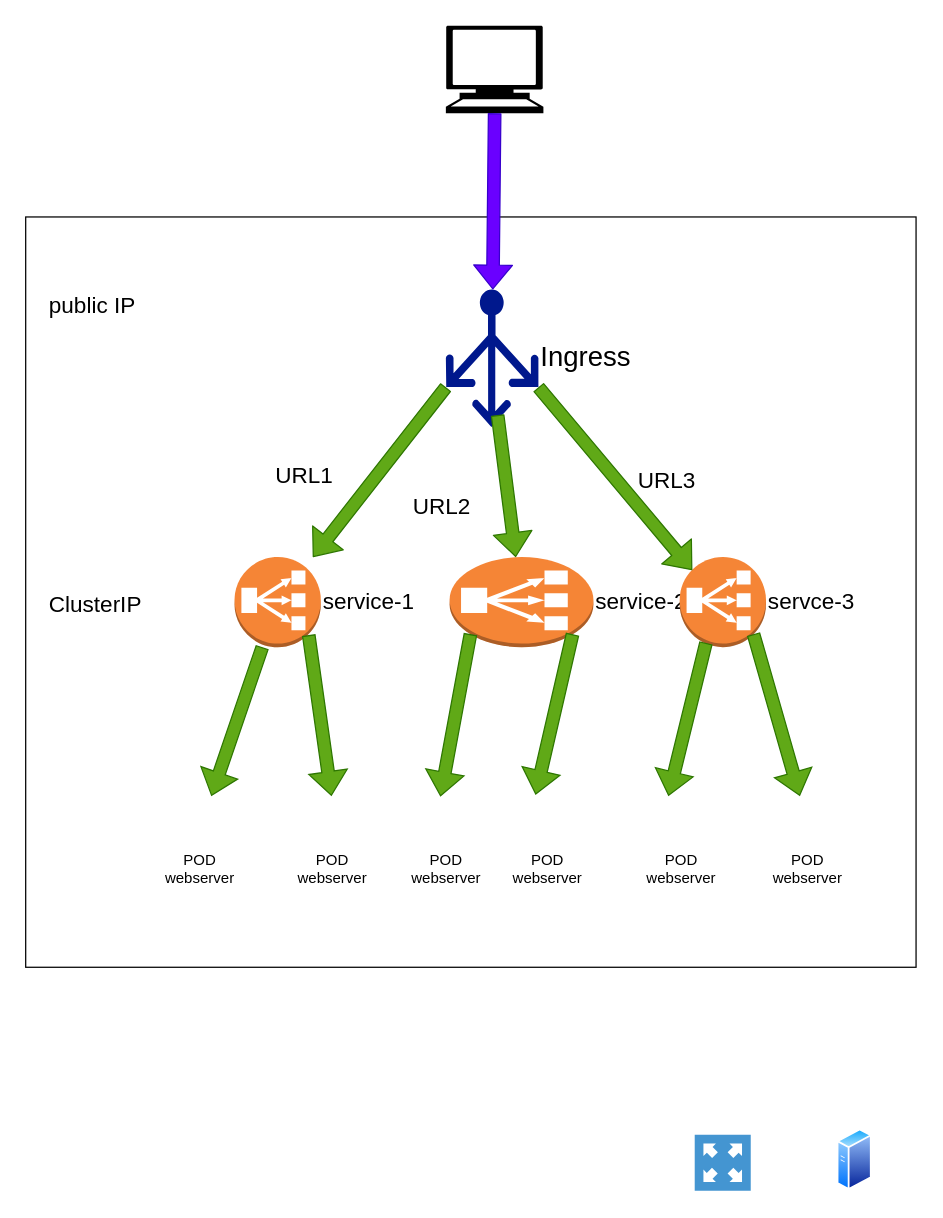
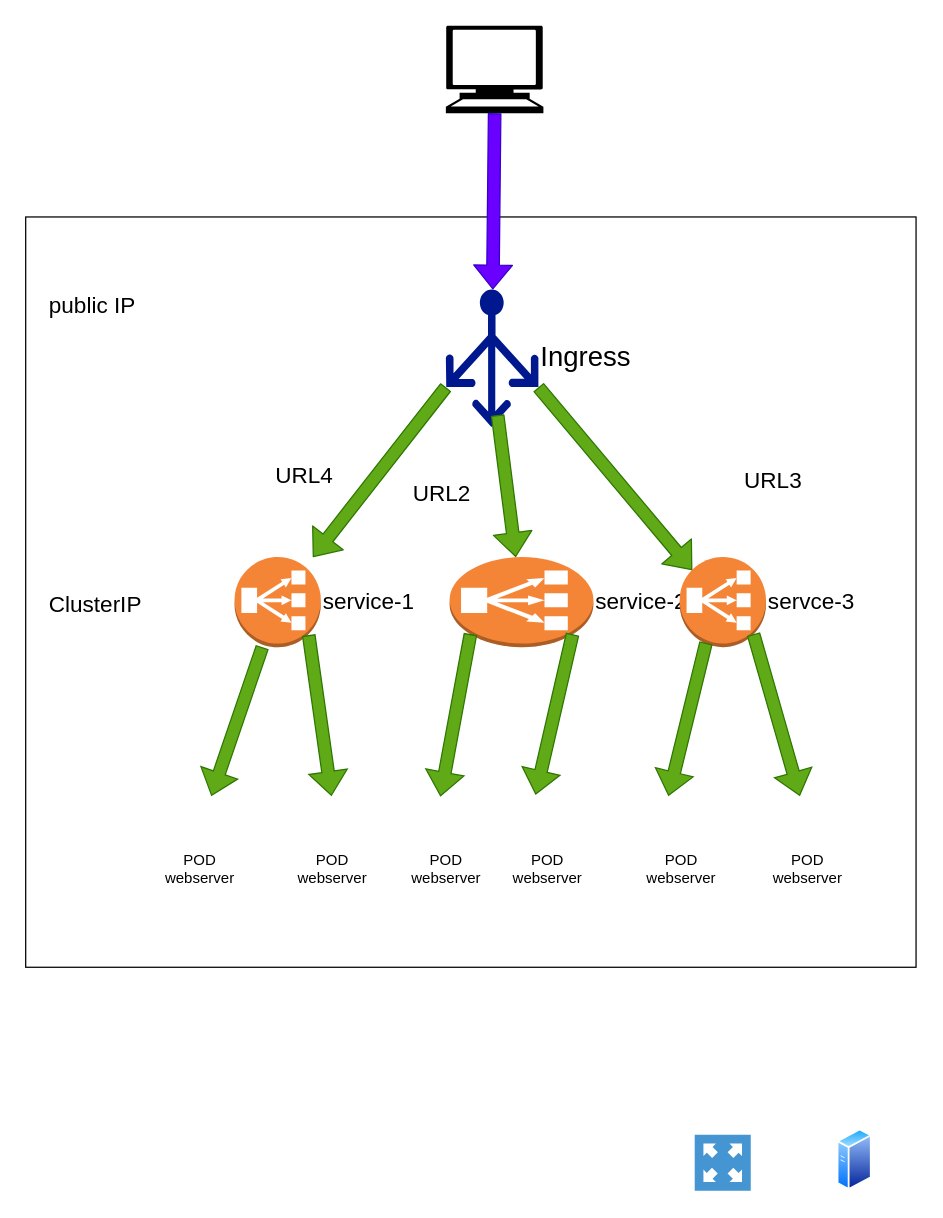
node "URL1": label "URL1" -> "URL4"
node "URL3": moved (671, 478) -> (777, 478)
node "URL2": moved (446, 504) -> (446, 492)
